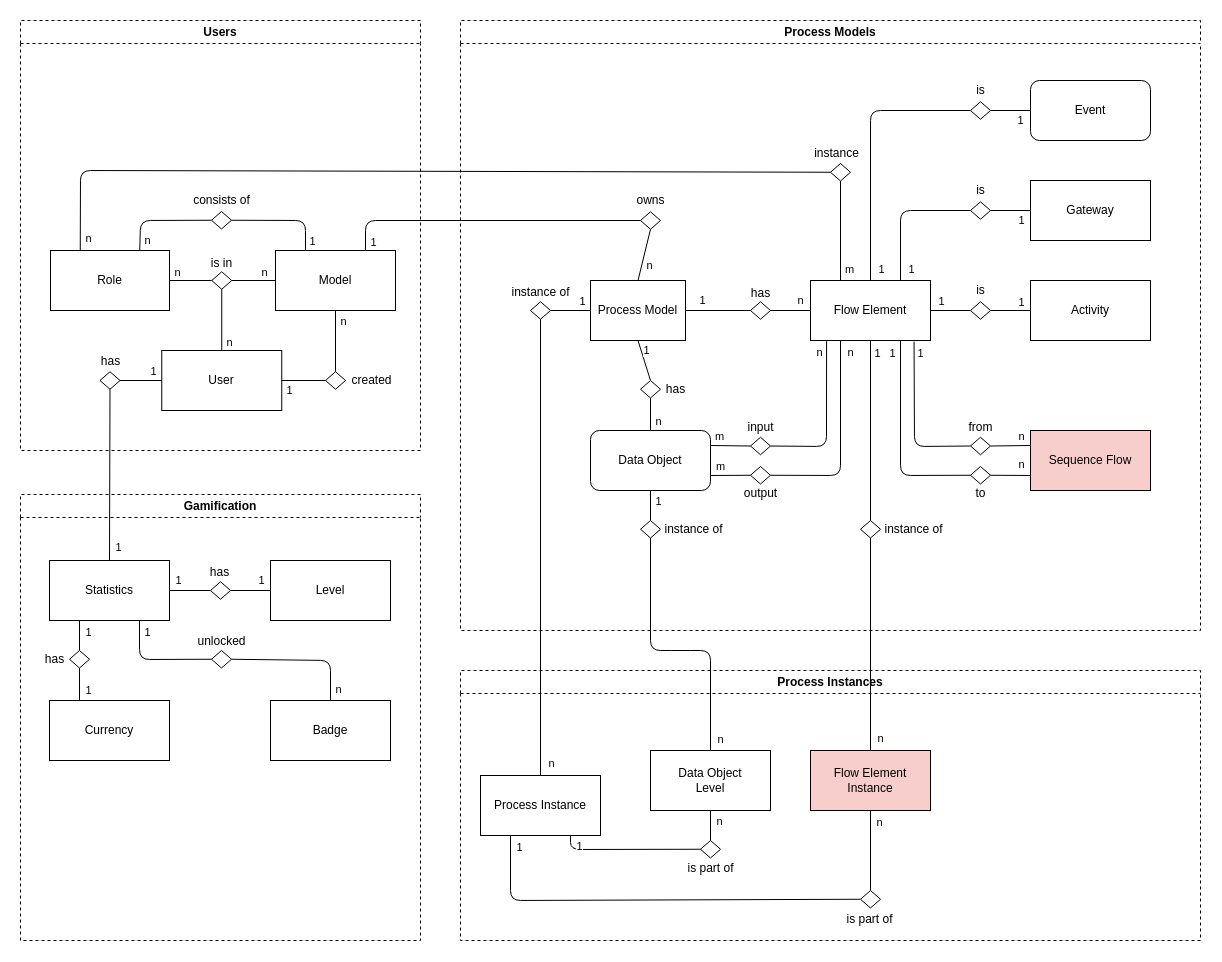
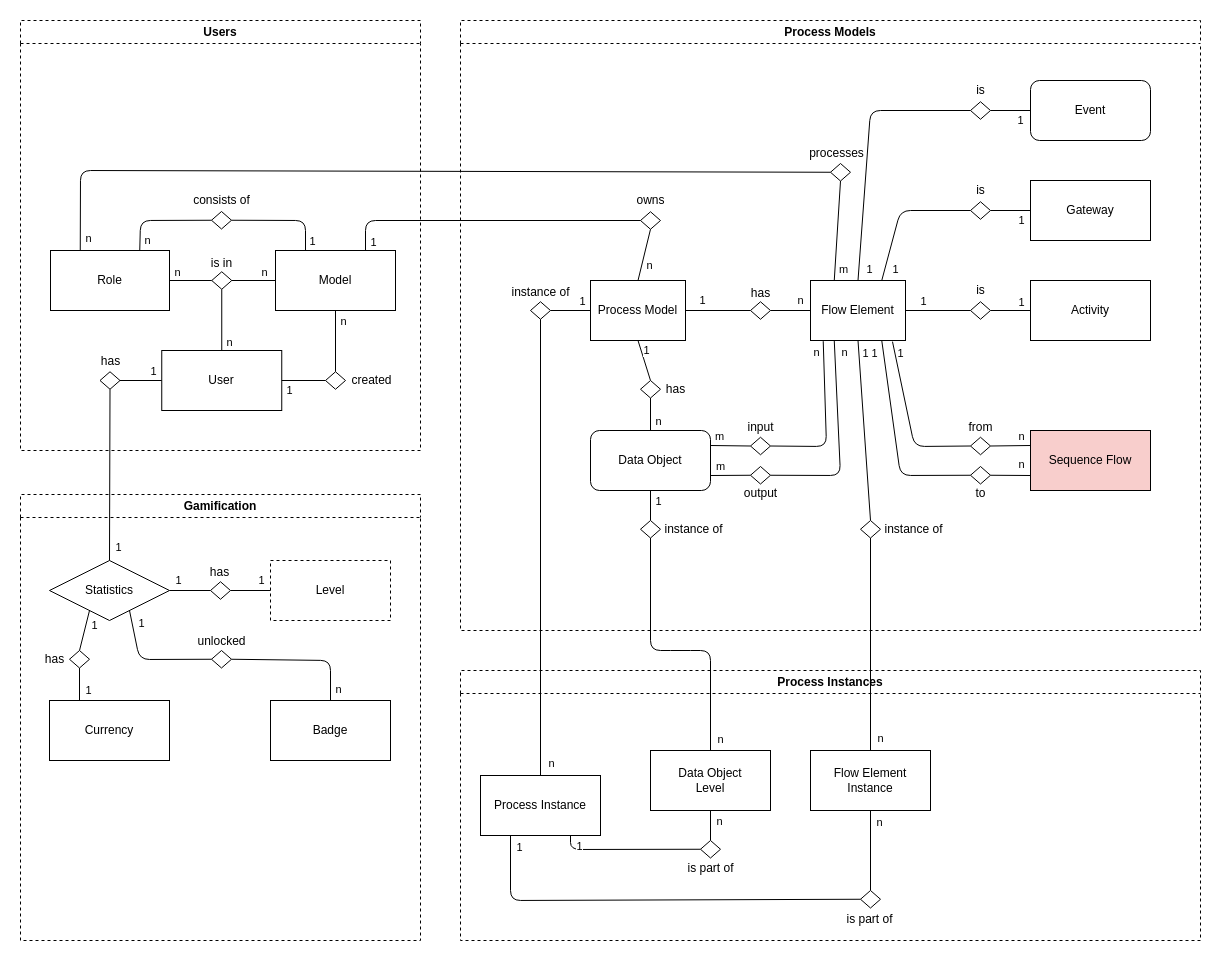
node "instance": label "instance" -> "processes"
node "Flow Element": size 120x60 -> 95x60
node "Statistics": shape rectangle -> diamond
node "Level": style solid -> dashed
node "Flow Element Instance": fillcolor #f8cecc -> #ffffff
